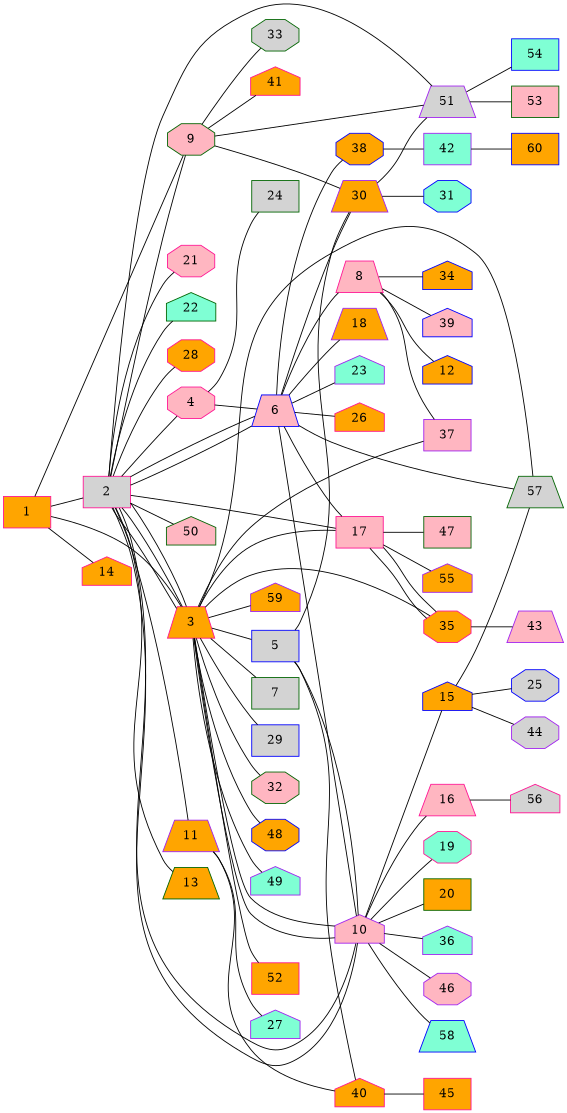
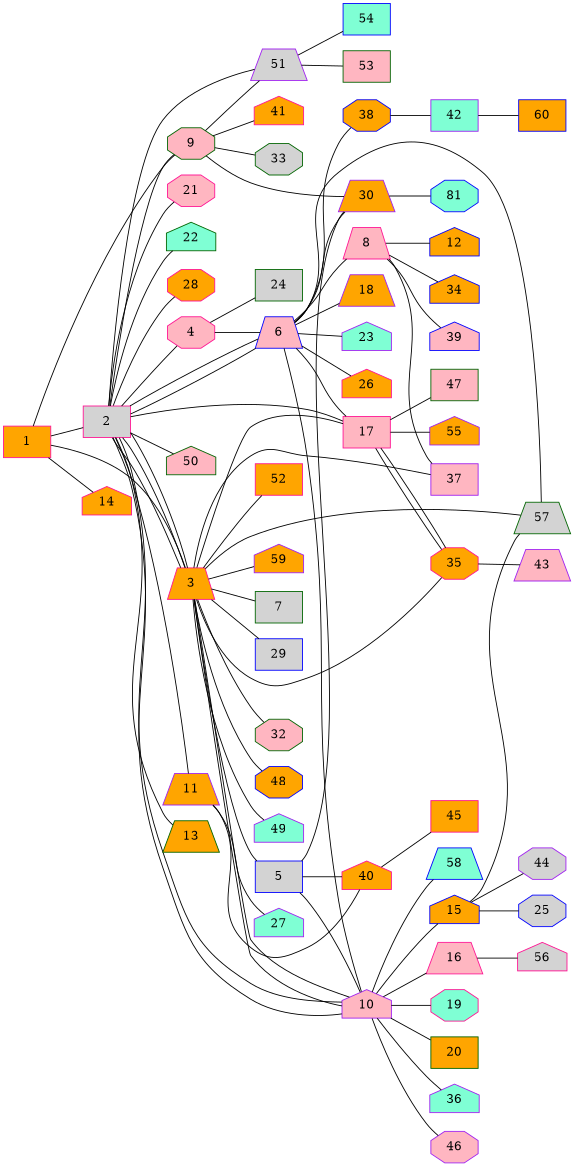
edge "51" -- "30": removed
node "31": label "31" -> "81"
